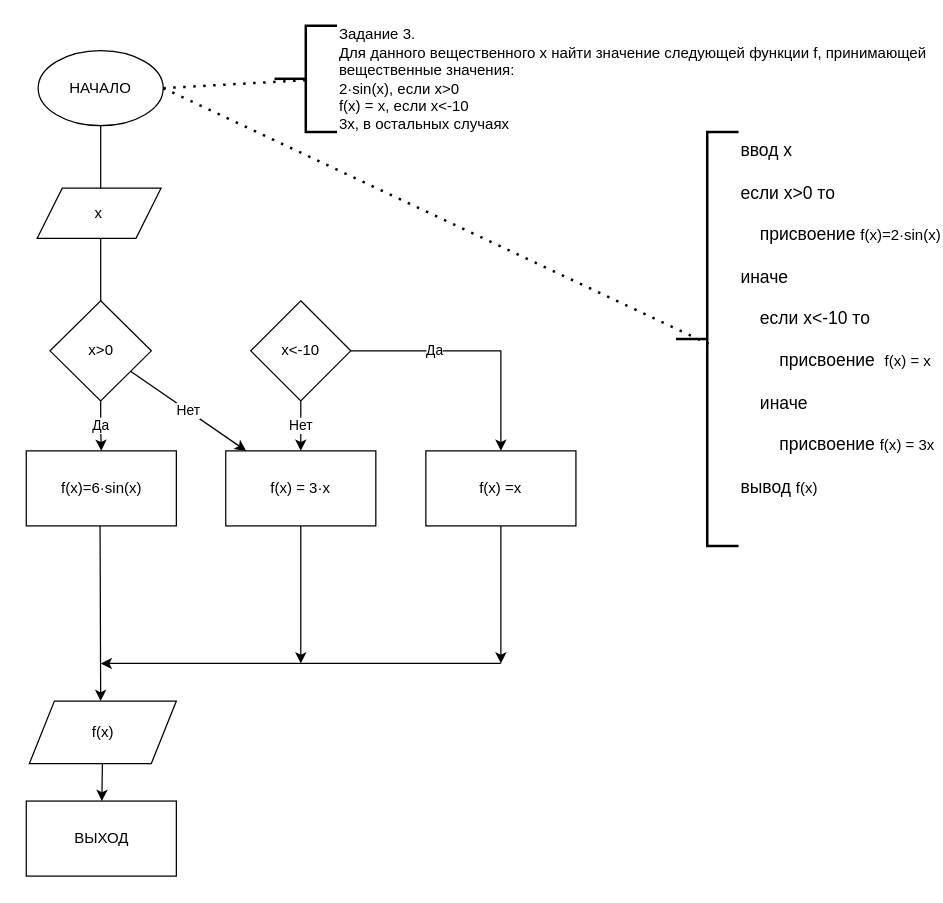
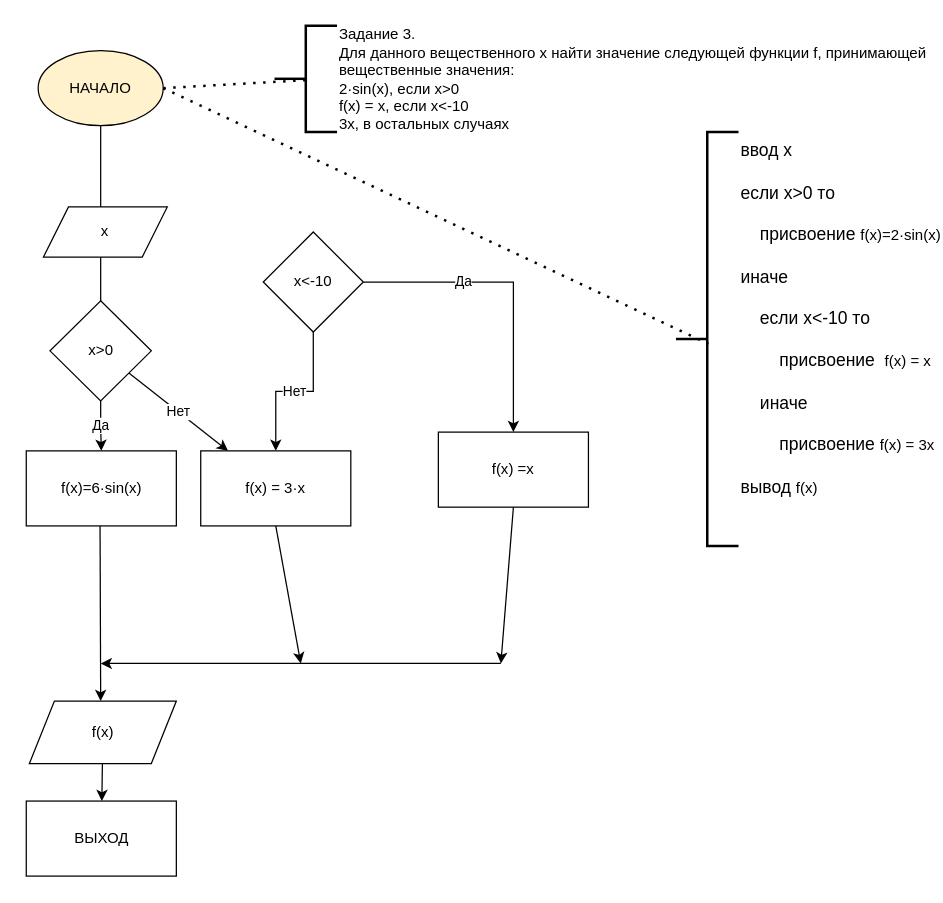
node "НАЧАЛО": fillcolor #ffffff -> #fff2cc
node "x": moved (99, 213) -> (105, 232)
node "x<-10": moved (301, 351) -> (313, 282)
node "f(x) = 3·x": moved (301, 488) -> (276, 488)
node "f(x) =x": moved (501, 488) -> (513, 469)
